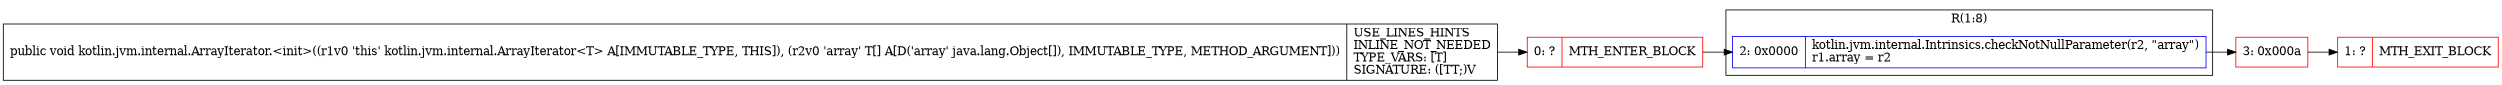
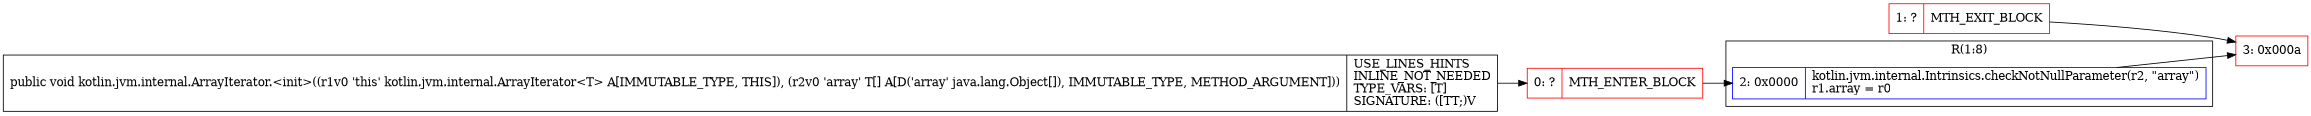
edge "3: 0x000a" -> "1: ?": reversed
node "2: 0x0000": text "r1.array = r2" -> "r1.array = r0"
